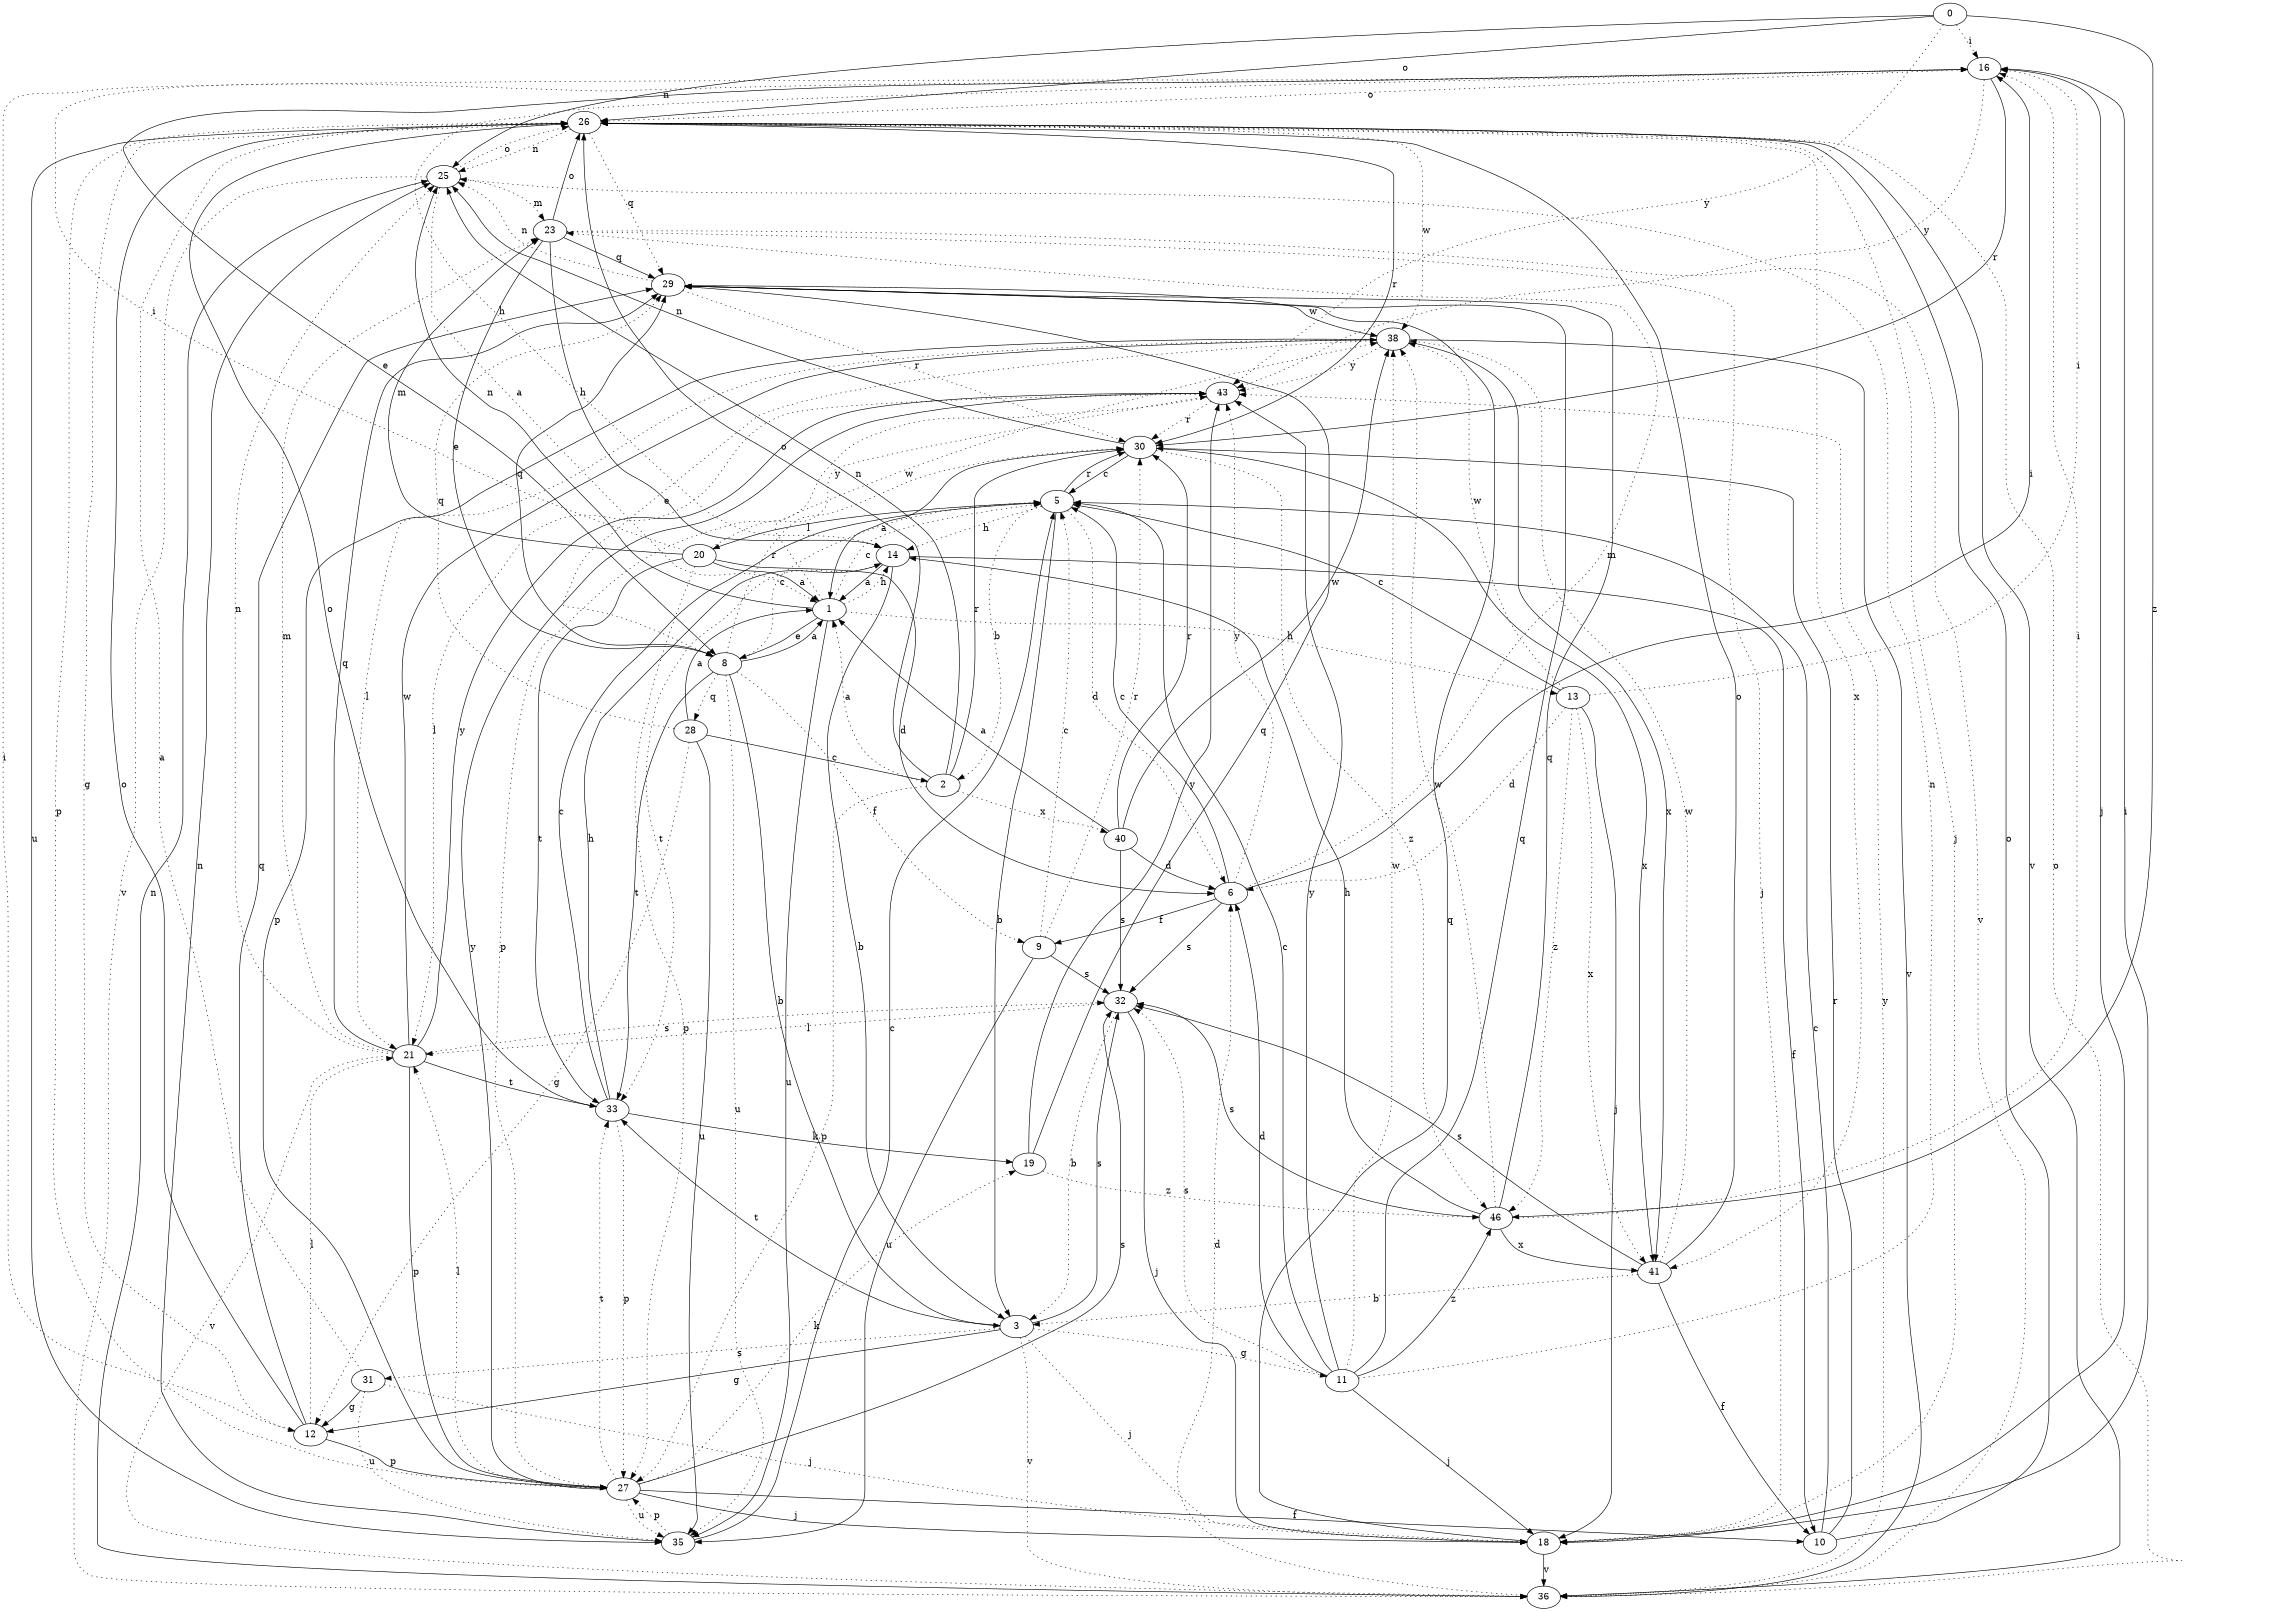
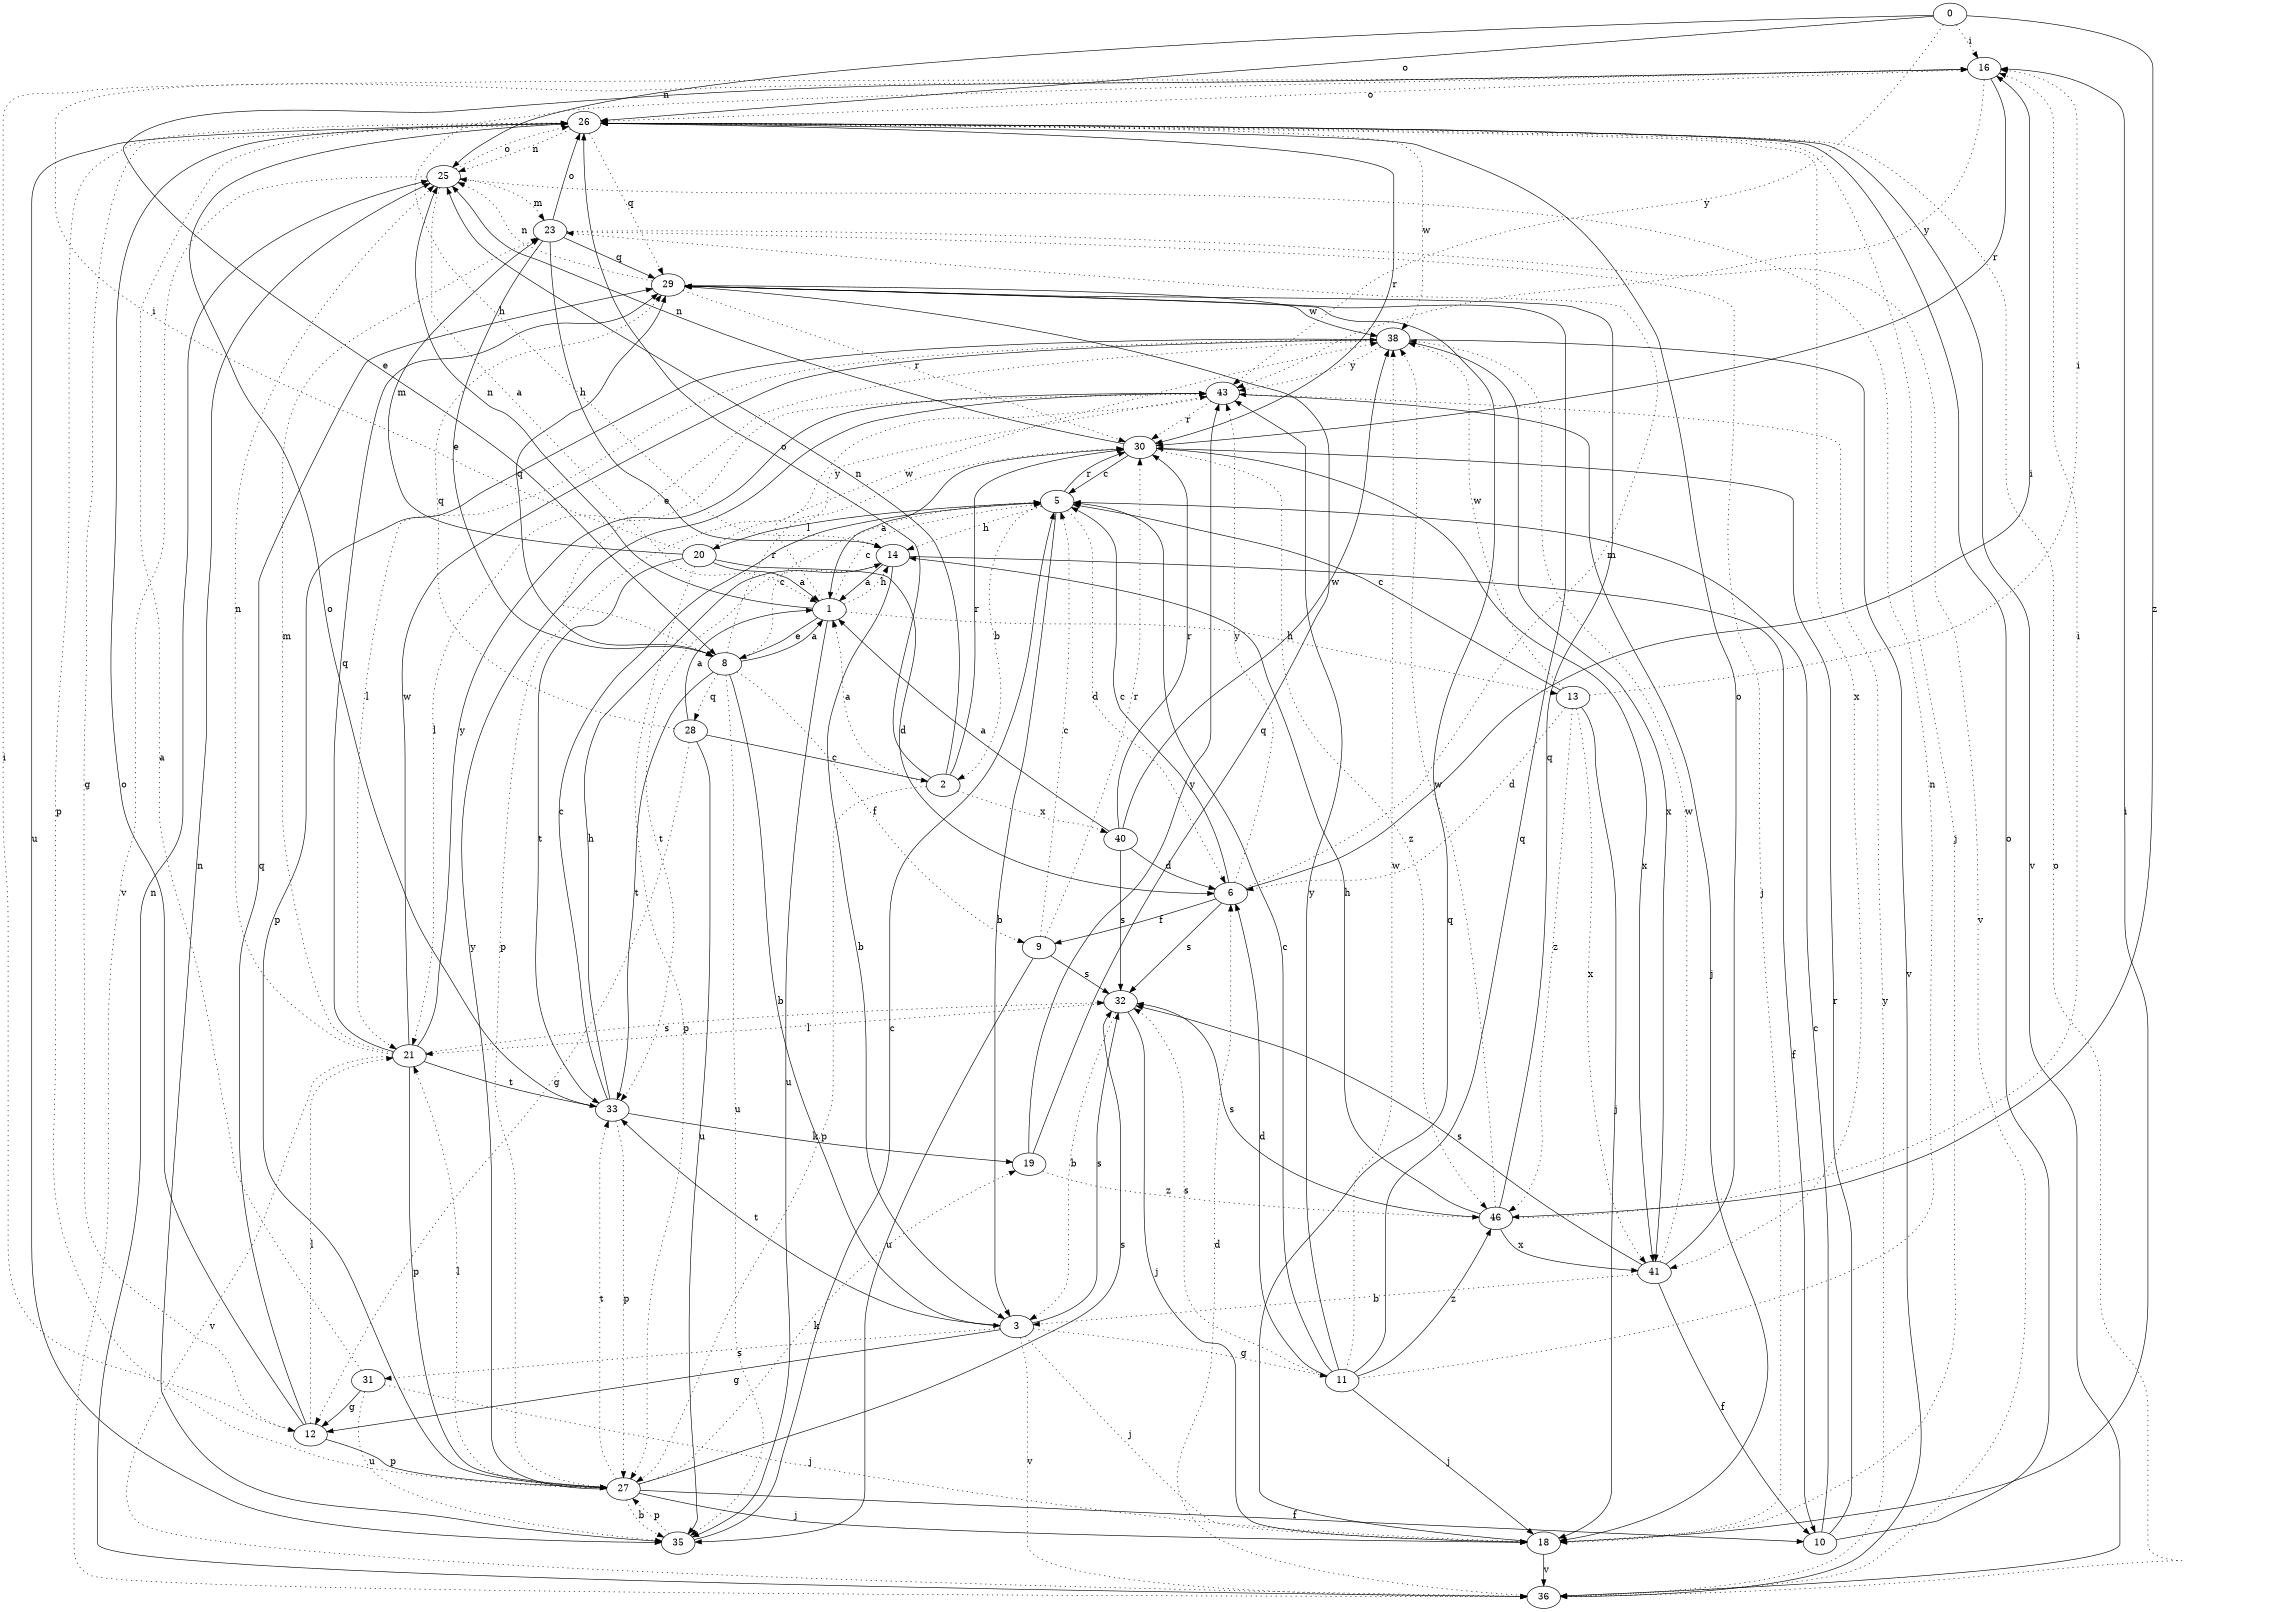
edge "16" -> "18": now "43" -> "18"
edge "27" -> "35": label "u" -> "b"
